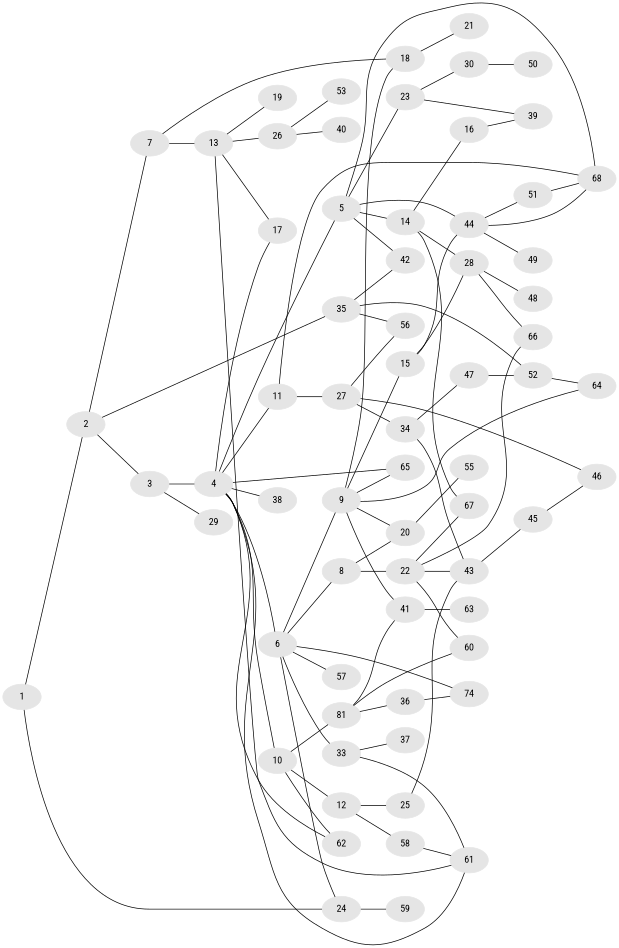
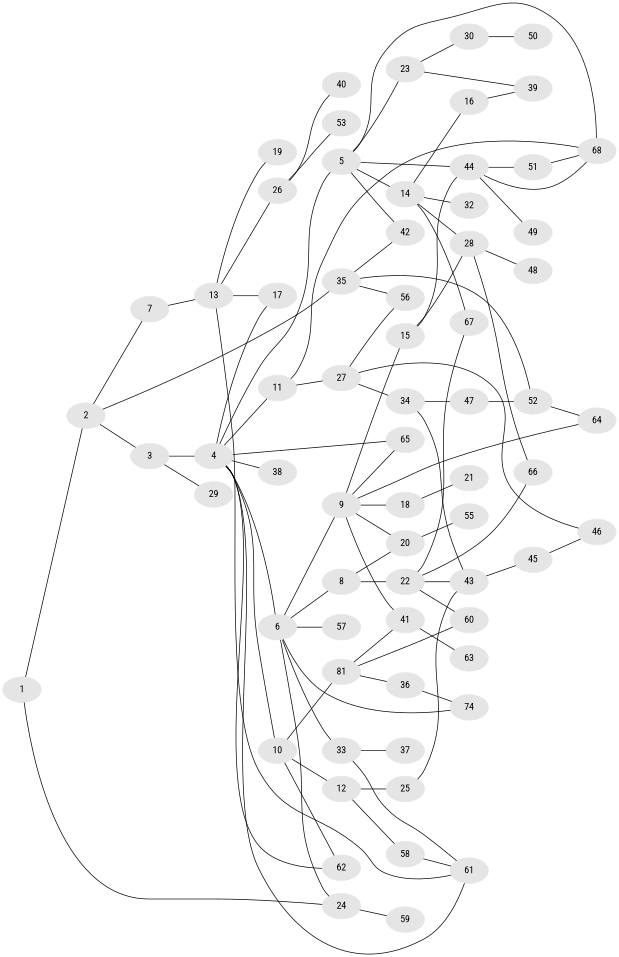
edge "18" -- "7": removed
node "32": added
